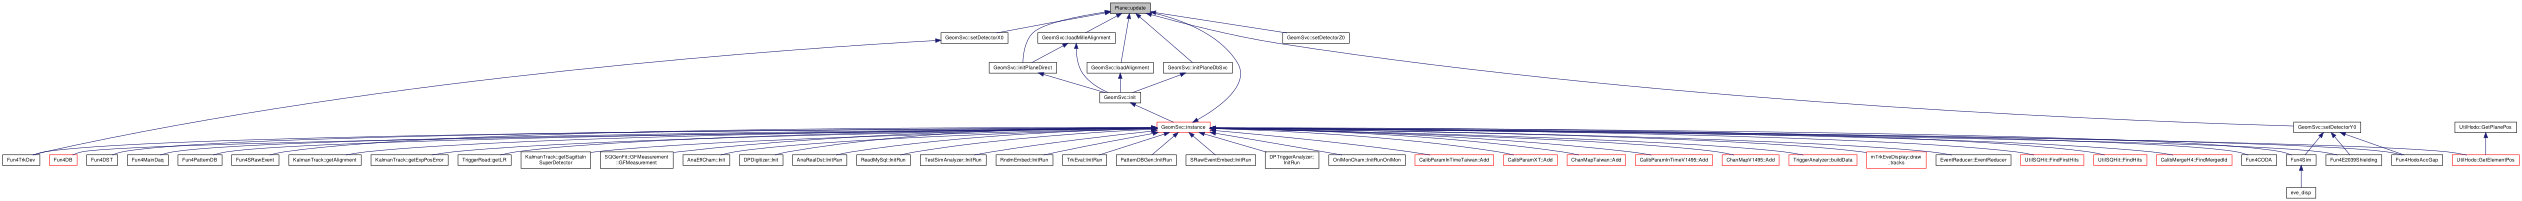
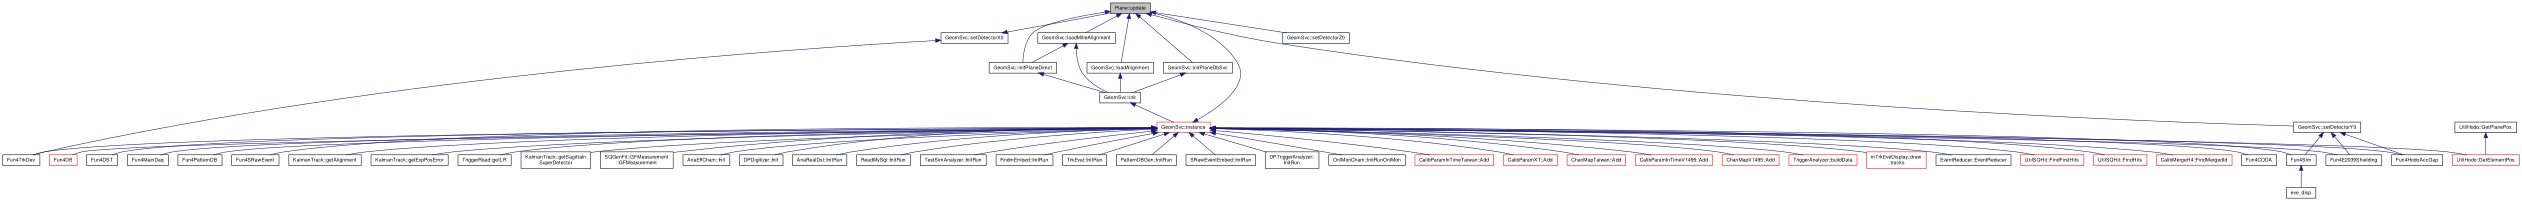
edge "GeomSvc::setDetectorX0" -> "Plane::update": reversed
